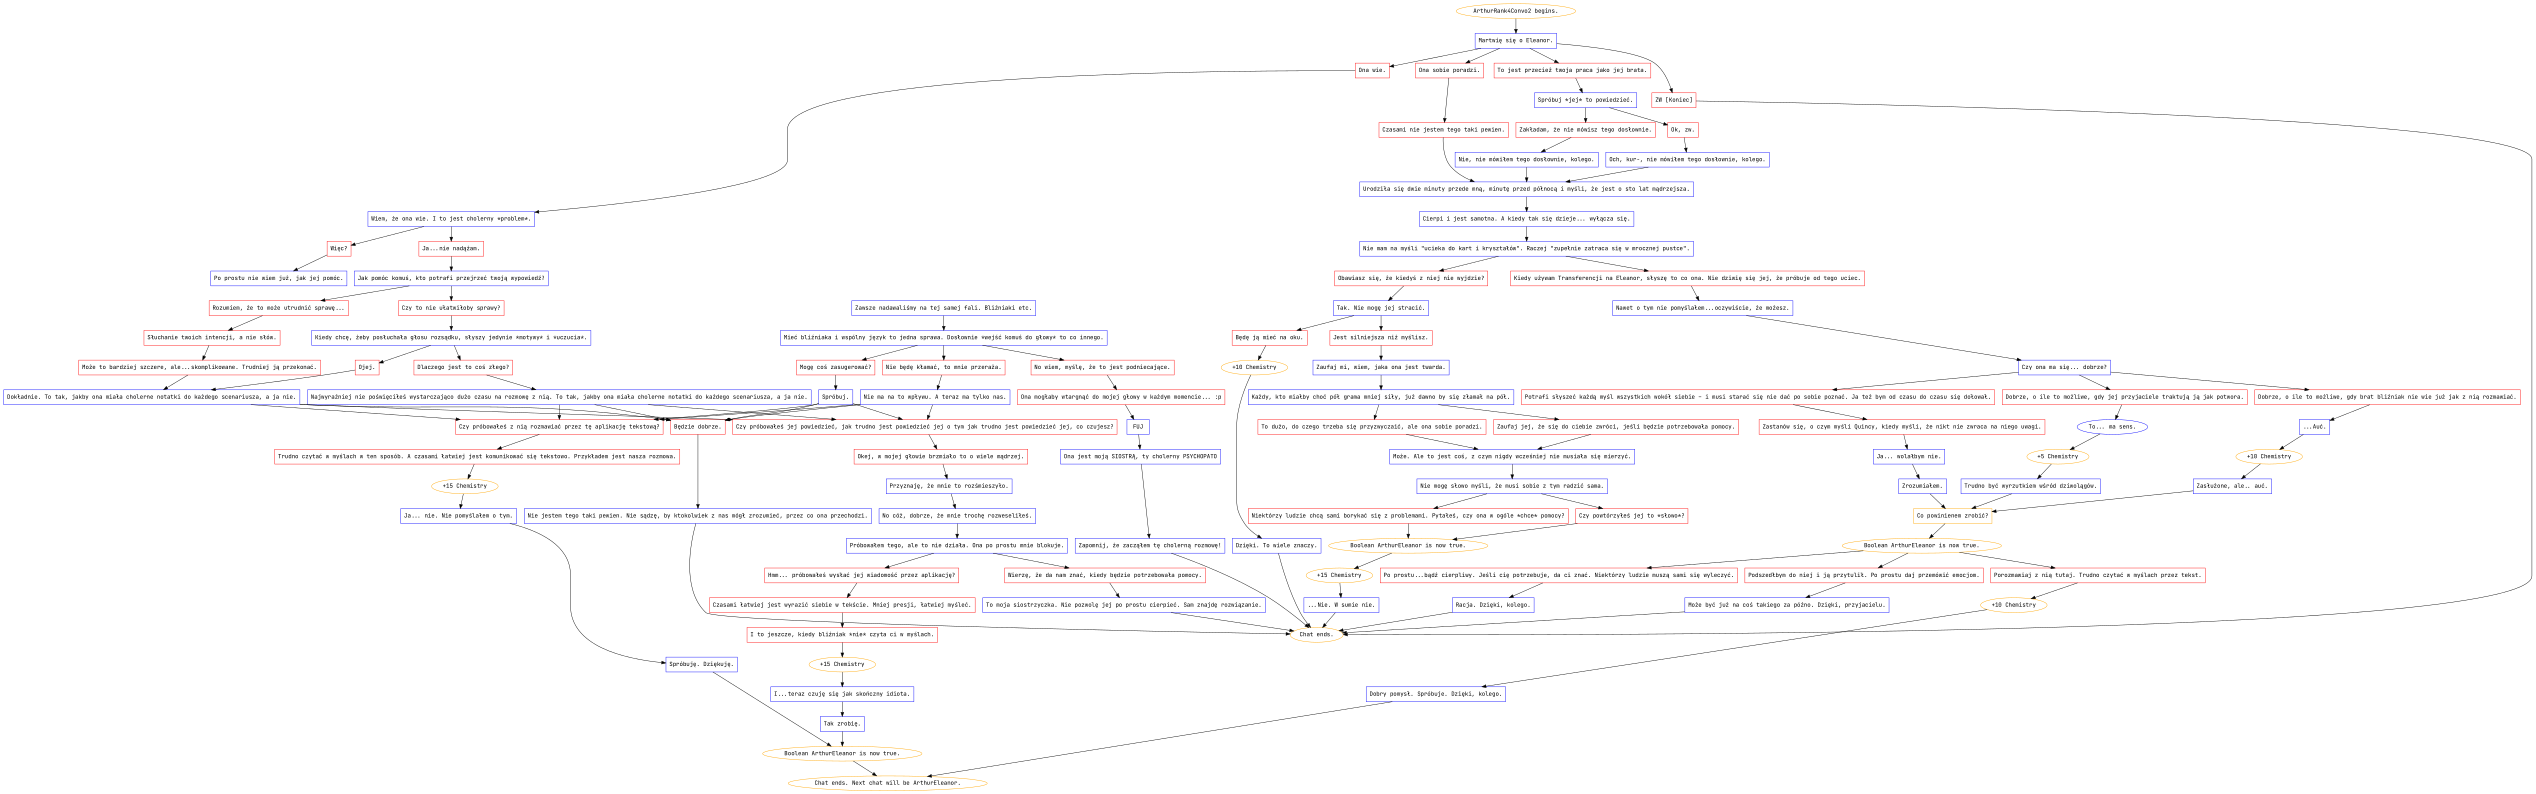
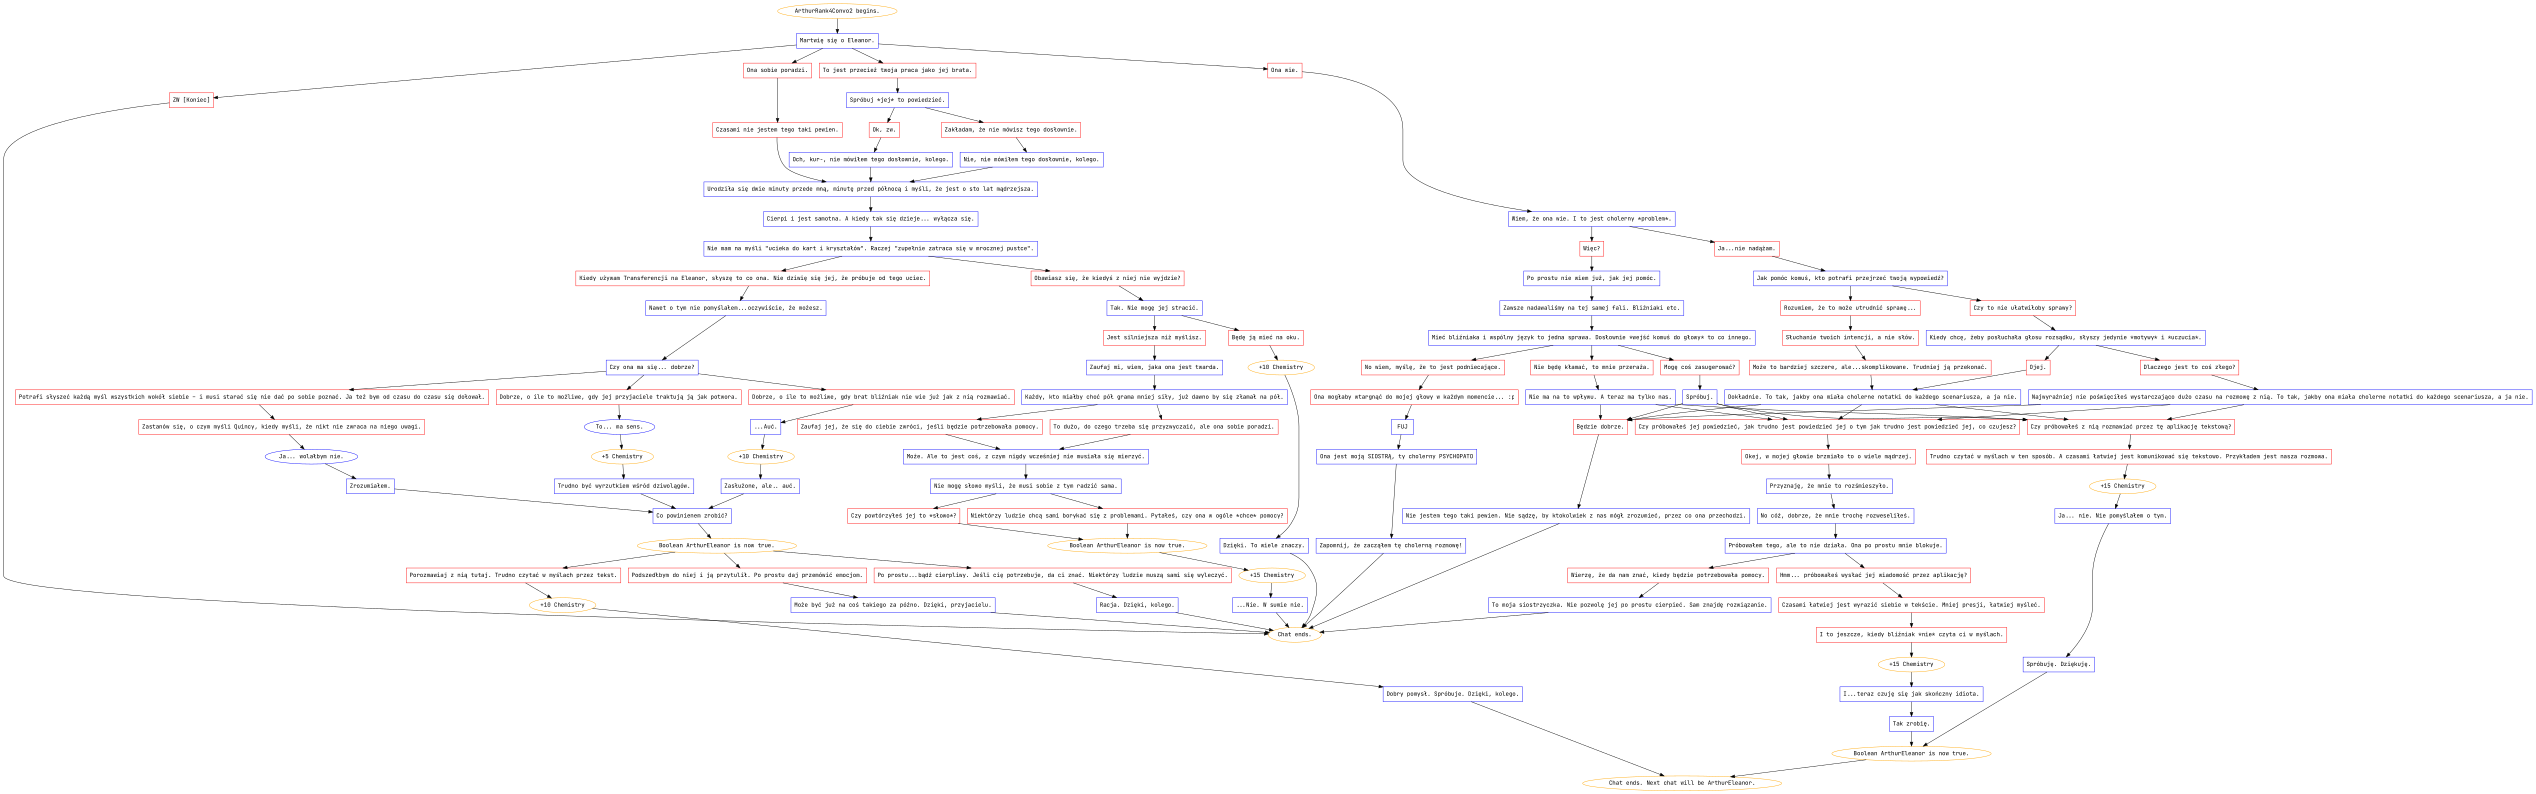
edge "Po prostu nie wiem już, jak jej pomóc." -> "Zawsze nadawaliśmy na tej samej fali. Bliźniaki etc.": added
node "Ja... wolałbym nie.": shape box -> ellipse
node "Co powinienem zrobić?": color orange -> blue
